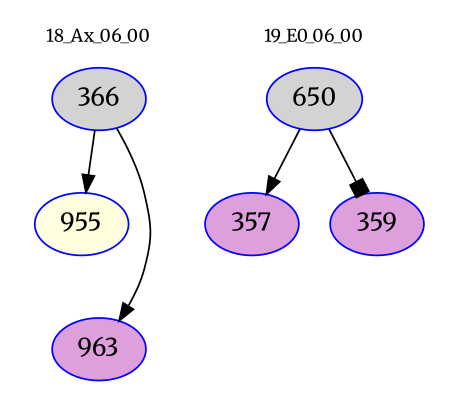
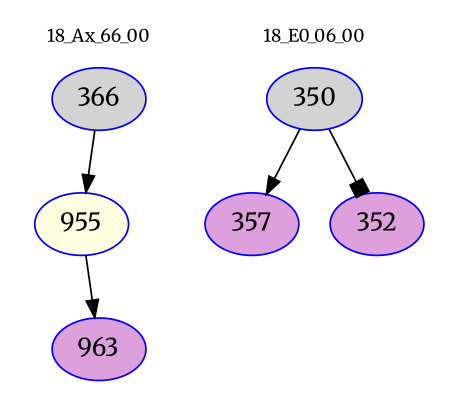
cluster "18_Ax_06_00": label "18_Ax_06_00" -> "18_Ax_66_00"
cluster "19_E0_06_00": label "19_E0_06_00" -> "18_E0_06_00"
node "650": label "650" -> "350"
edge "366" -> "963": now "955" -> "963"
node "359": label "359" -> "352"
